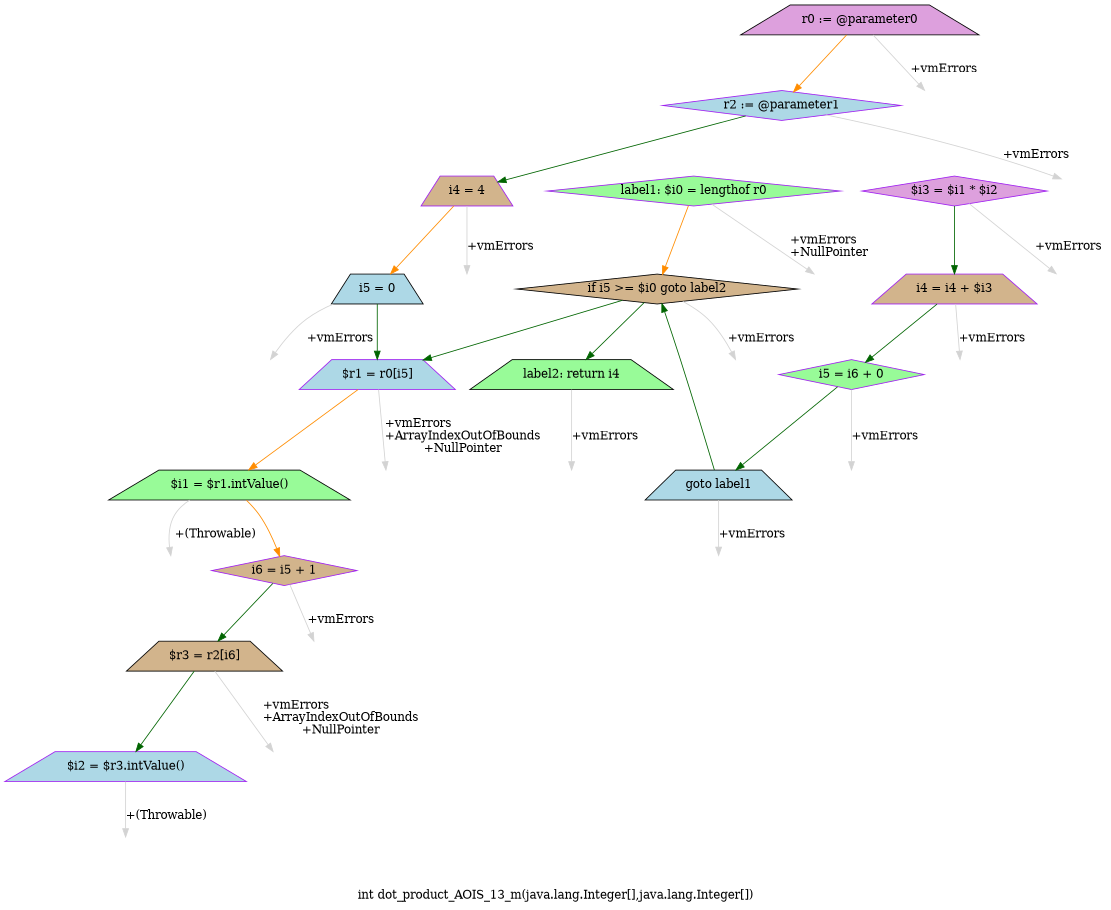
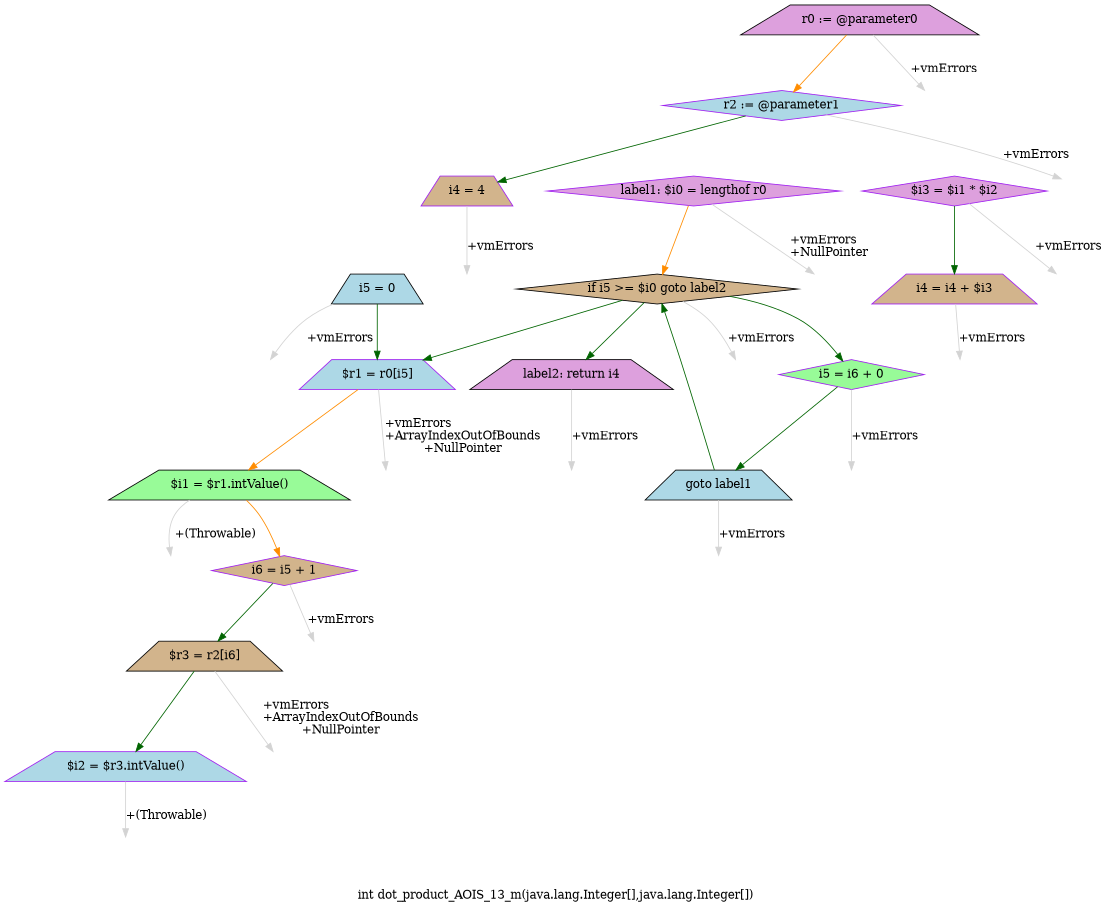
node "label1: $i0 = lengthof r0": fillcolor palegreen -> plum
edge "i4 = 4" -> "i5 = 0": removed
edge "i4 = i4 + $i3" -> "i5 = i6 + 0": now "if i5 >= $i0 goto label2" -> "i5 = i6 + 0"
node "label2: return i4": fillcolor palegreen -> plum
